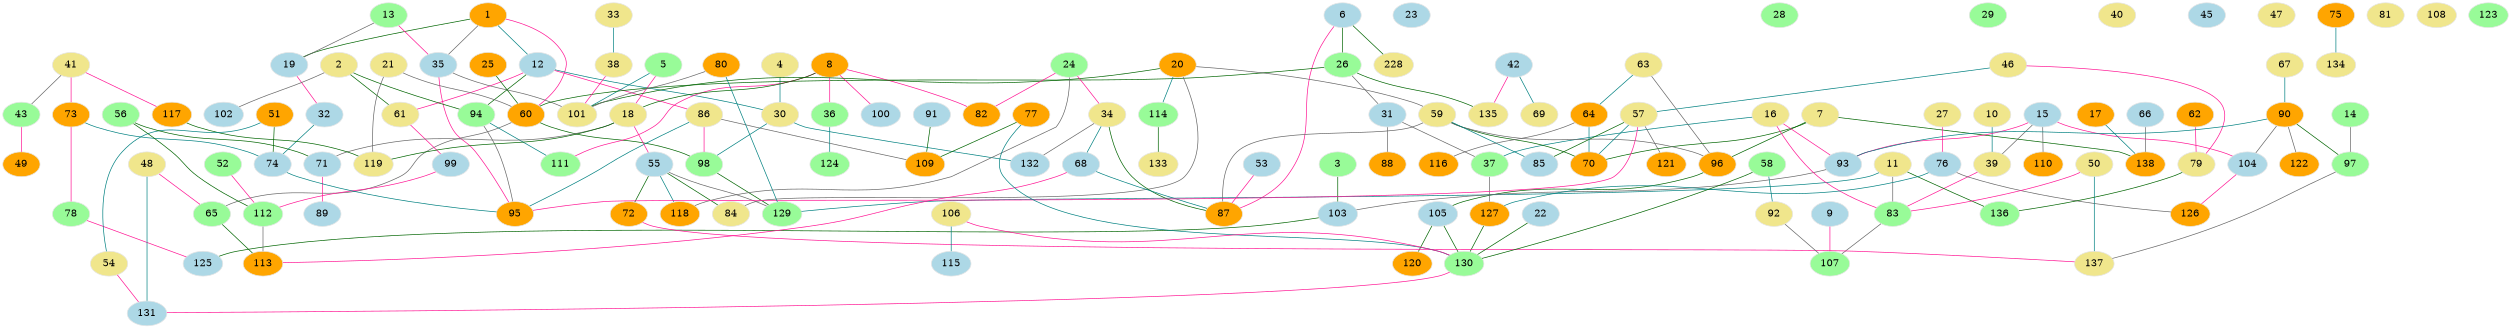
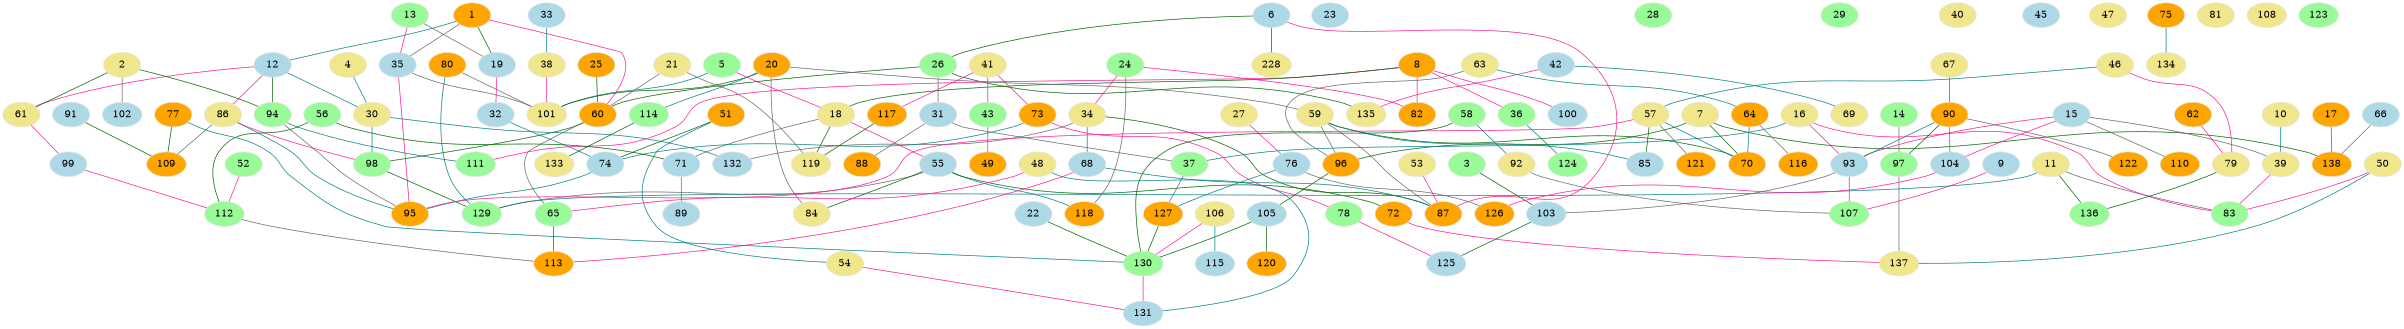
node "33": fillcolor khaki -> lightblue
node "53": fillcolor lightblue -> khaki
edge "83" -- "107": now "93" -- "107"
